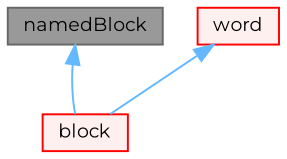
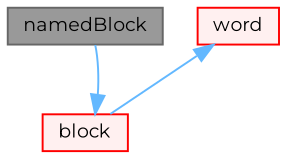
edge "block" -> "namedBlock": reversed
